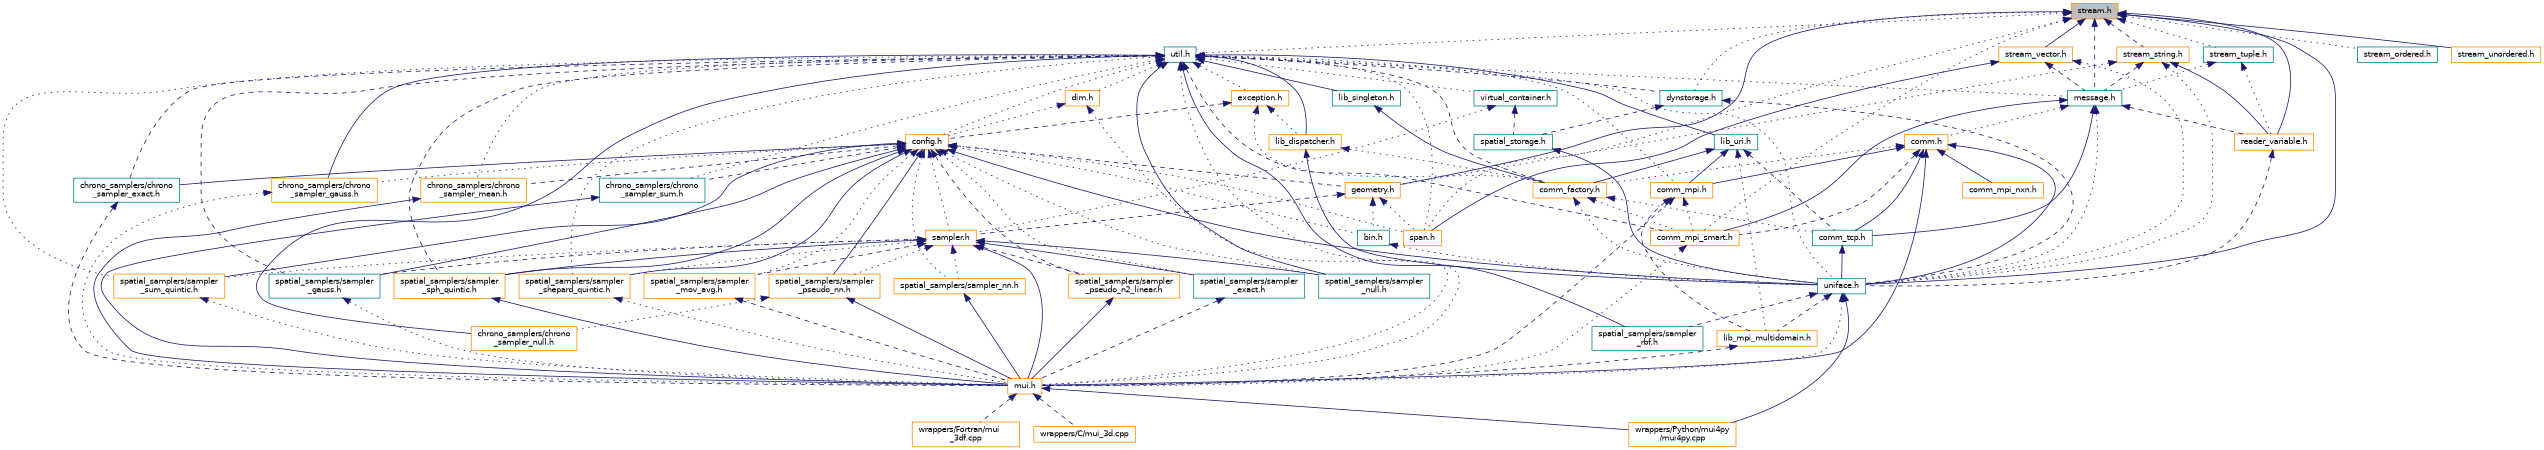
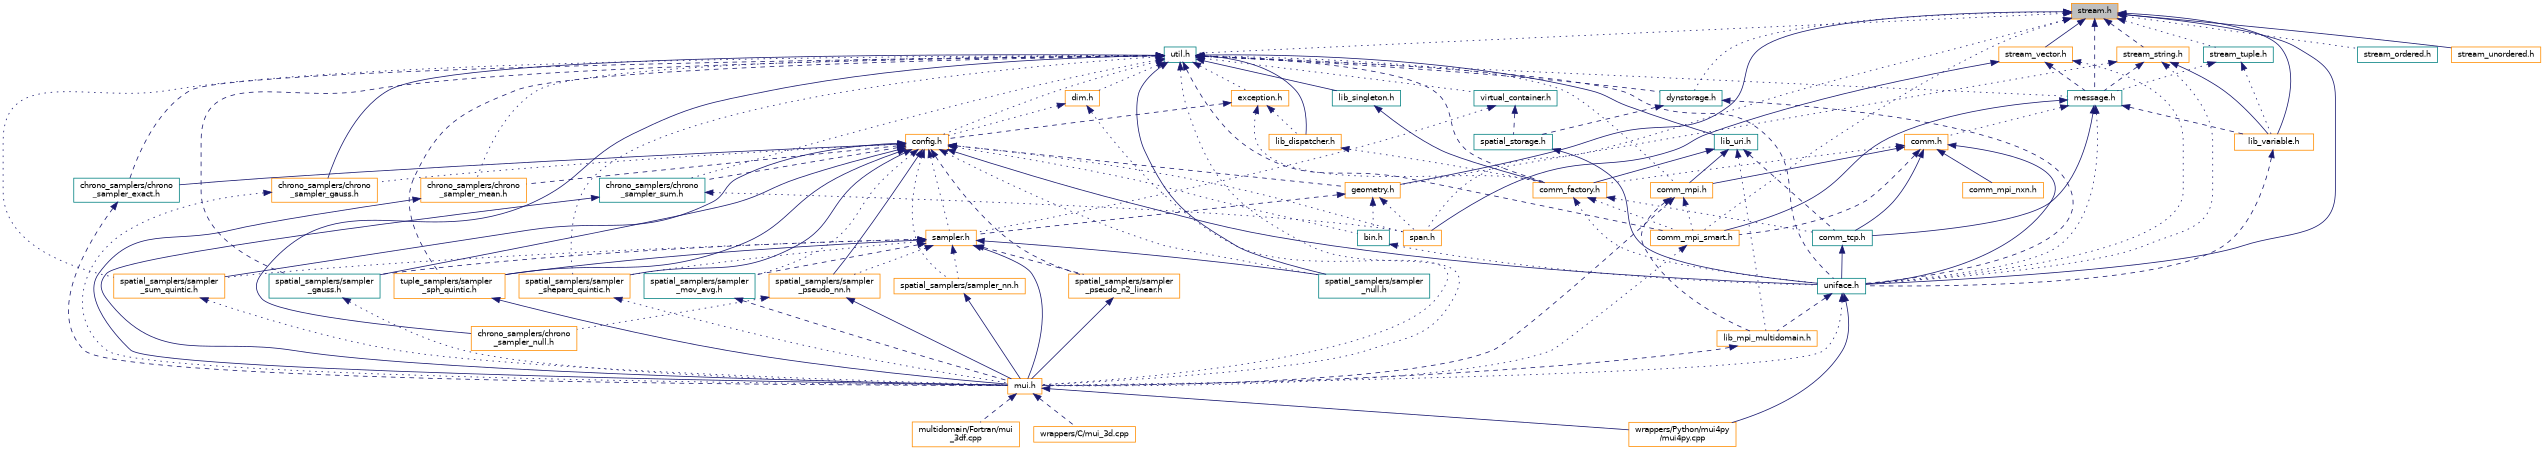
edge "span.h" -> "util.h": now "span.h" -> "chrono_samplers/chrono _sampler_sum.h"
edge "uniface.h" -> "util.h": style dotted -> dashed
node "reader_variable.h": label "reader_variable.h" -> "lib_variable.h"
edge "uniface.h" -> "lib_dispatcher.h": removed
node "spatial_samplers/sampler _sph_quintic.h": label "spatial_samplers/sampler _sph_quintic.h" -> "tuple_samplers/sampler _sph_quintic.h"
node "spatial_samplers/sampler _mov_avg.h": color darkorange -> teal
node "spatial_samplers/sampler _exact.h": removed
node "spatial_samplers/sampler _rbf.h": removed
edge "mui.h" -> "comm.h": removed
node "wrappers/Fortran/mui _3df.cpp": label "wrappers/Fortran/mui _3df.cpp" -> "multidomain/Fortran/mui _3df.cpp"
